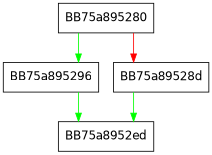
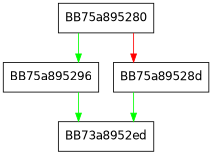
node "BB75a8952ed": label "BB75a8952ed" -> "BB73a8952ed"
